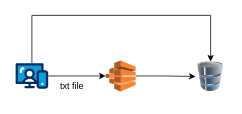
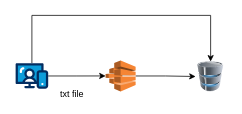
node "txt file": moved (72, 87) -> (72, 94)
